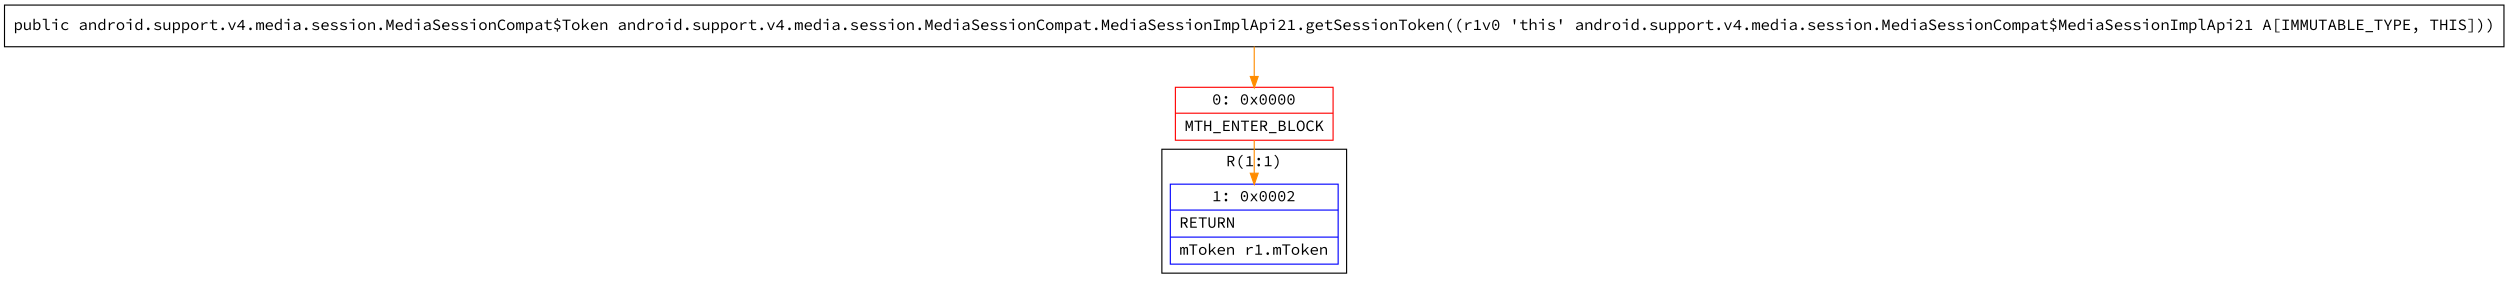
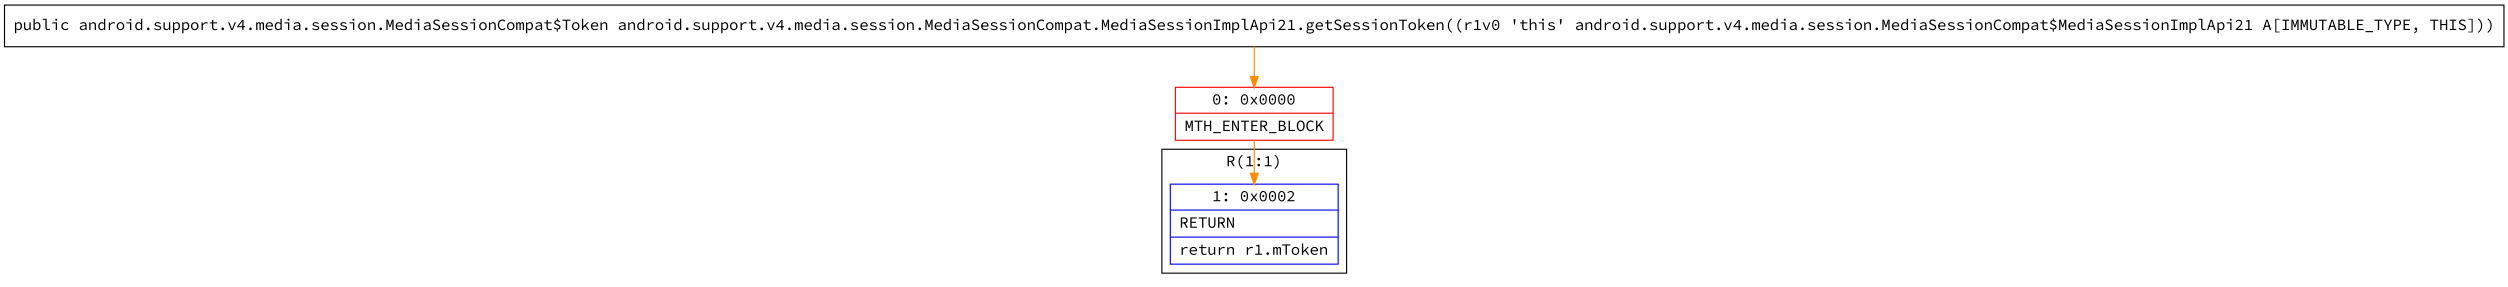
node "1: 0x0002": text "mToken r1.mToken" -> "return r1.mToken"
